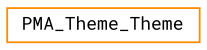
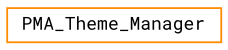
node "PMA_Theme_Theme": label "PMA_Theme_Theme" -> "PMA_Theme_Manager"
